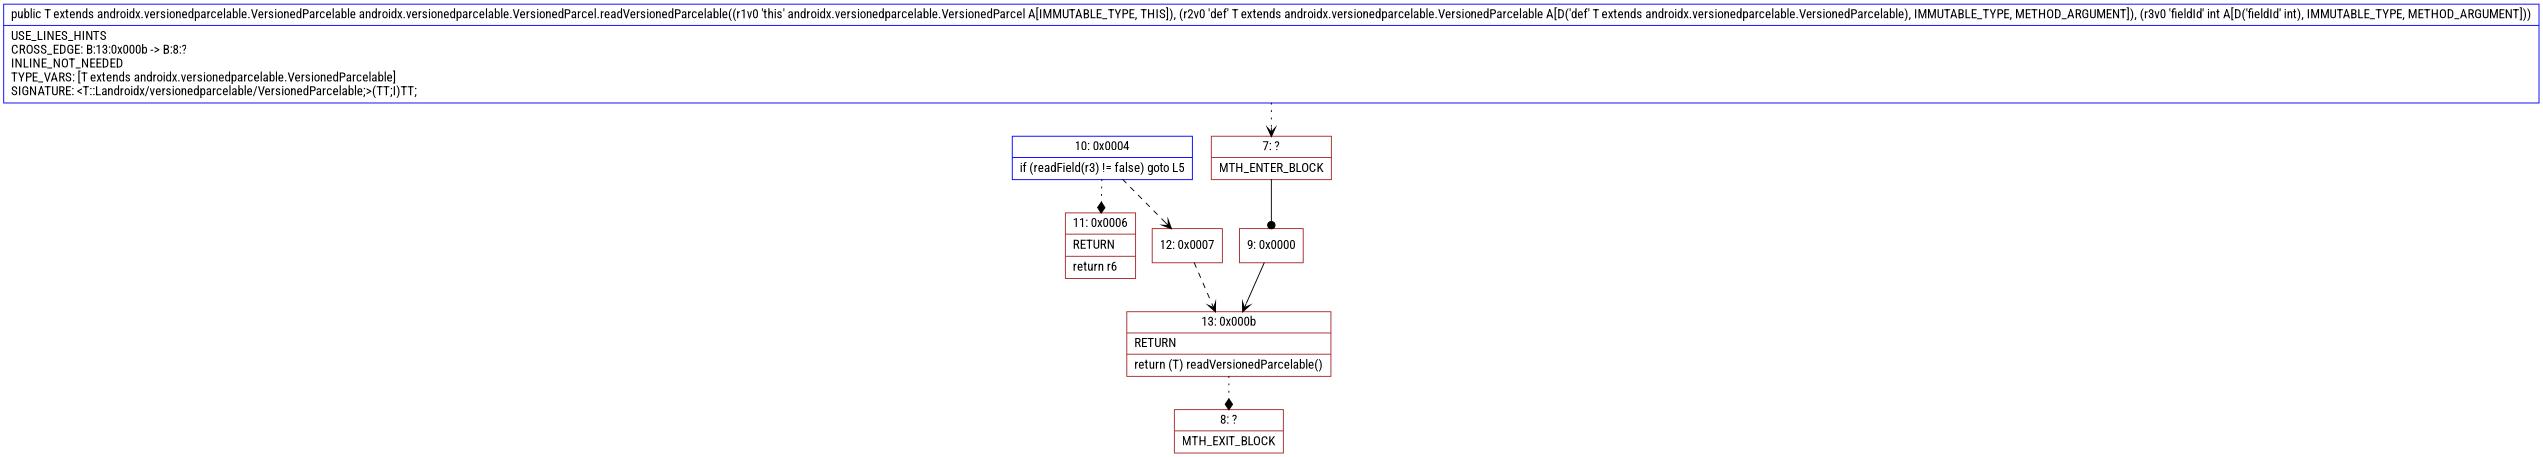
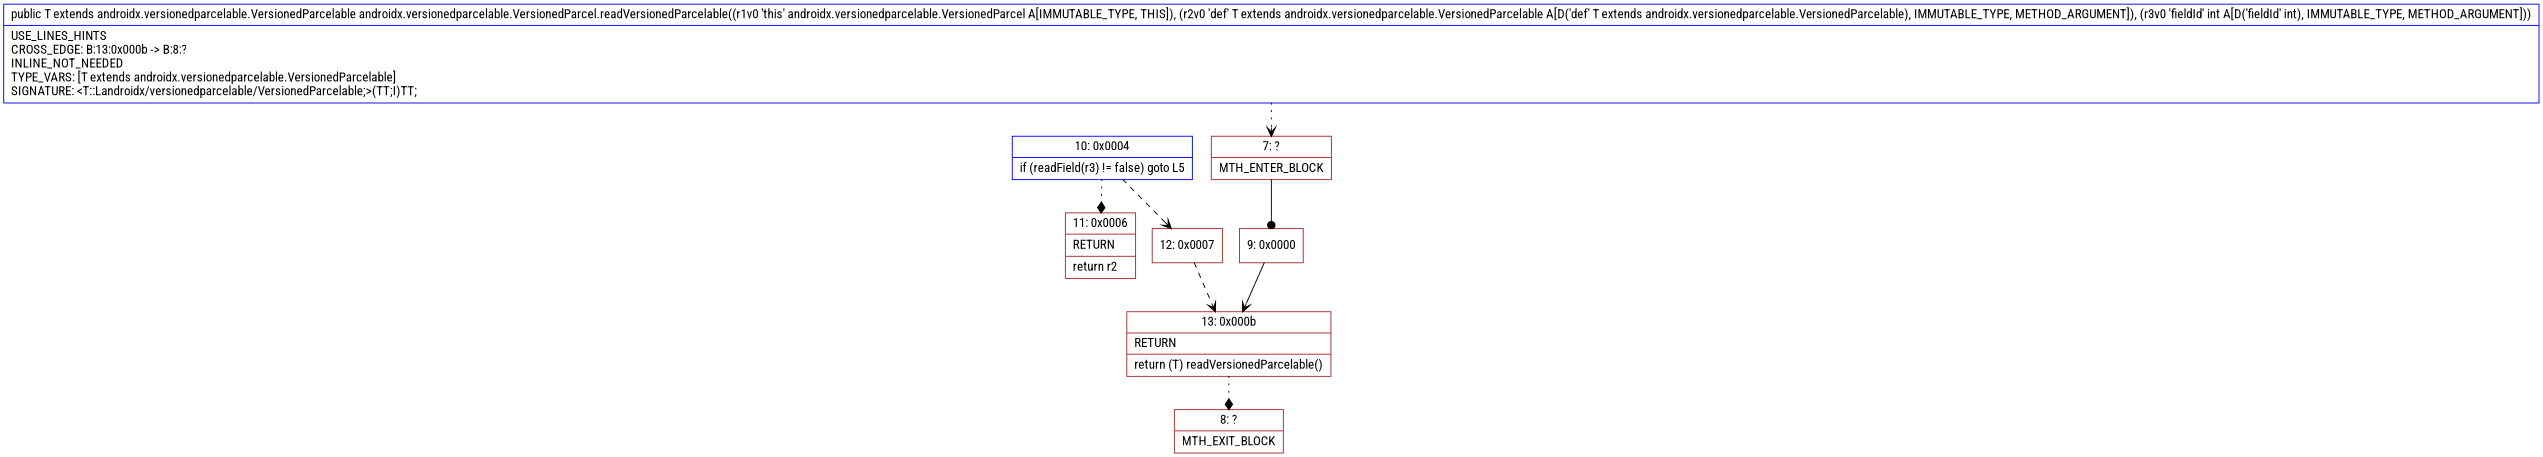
node "11: 0x0006": text "return r6" -> "return r2"
